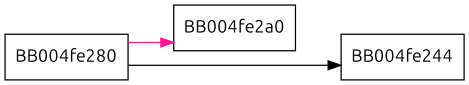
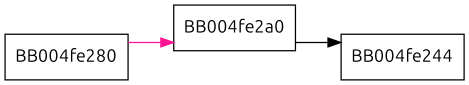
edge "BB004fe280" -> "BB004fe244": now "BB004fe2a0" -> "BB004fe244"
